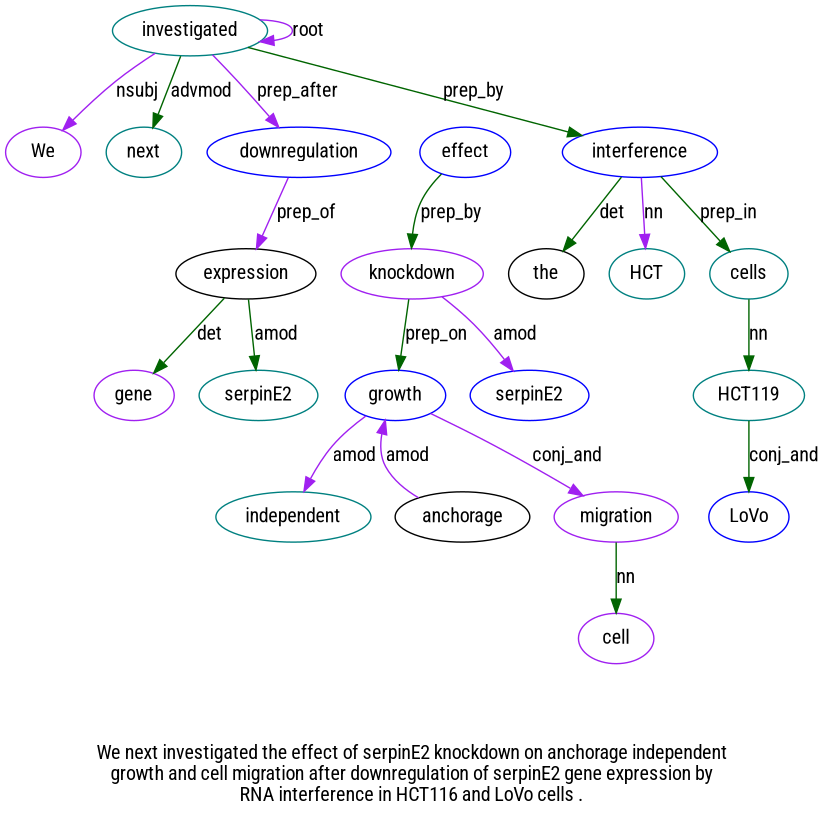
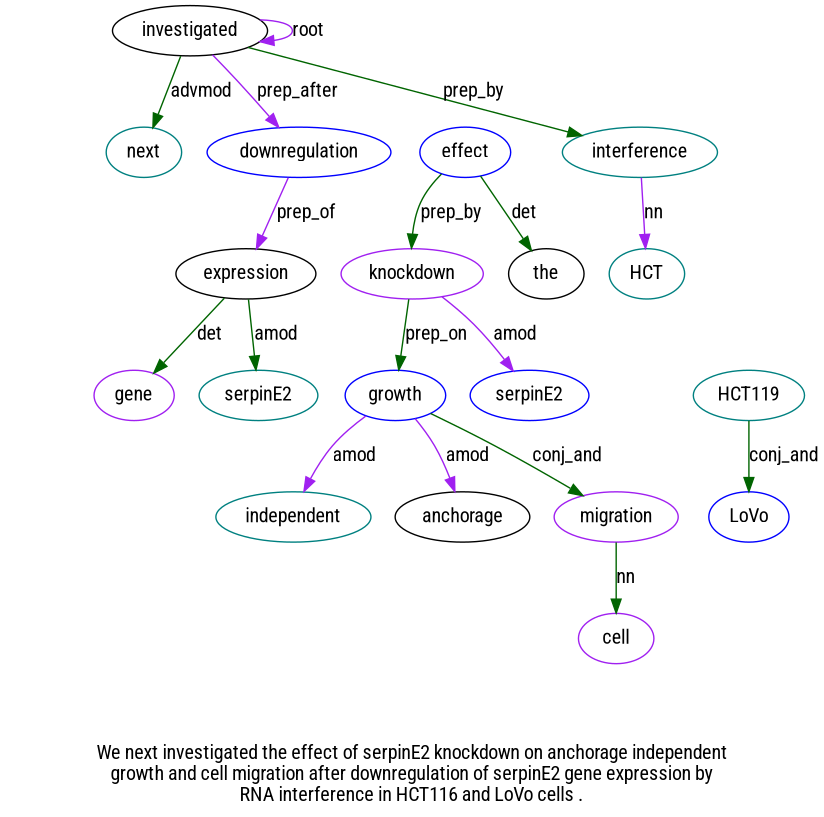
node "investigated": color teal -> black
node "We": removed
node "interference": color blue -> teal
edge "interference" -> "the": now "effect" -> "the"
node "cells": removed
edge "growth" -> "migration": color purple -> darkgreen
edge "anchorage" -> "growth": reversed
